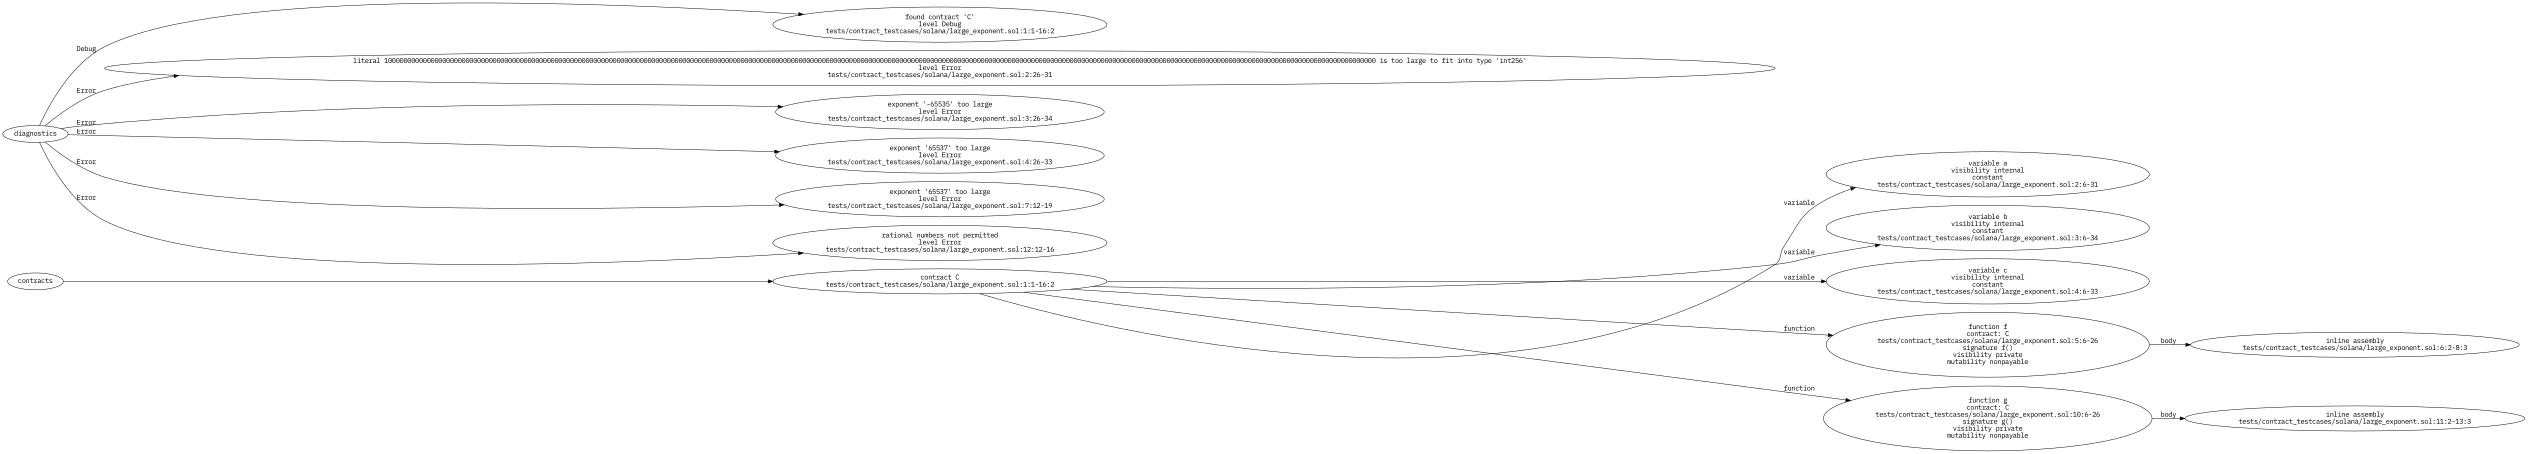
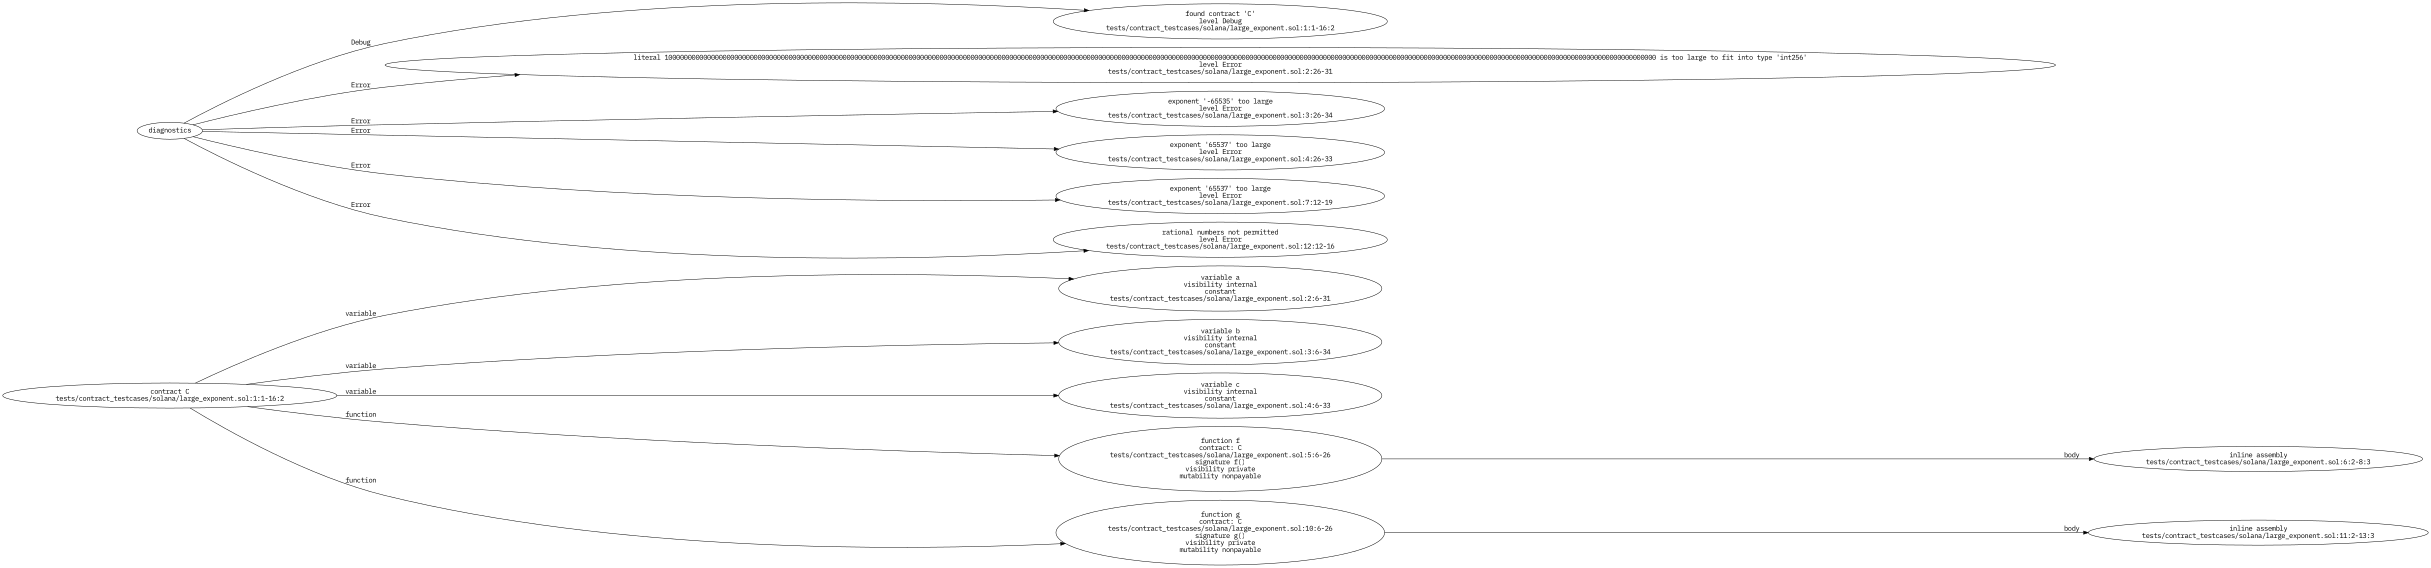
node "contracts": removed
